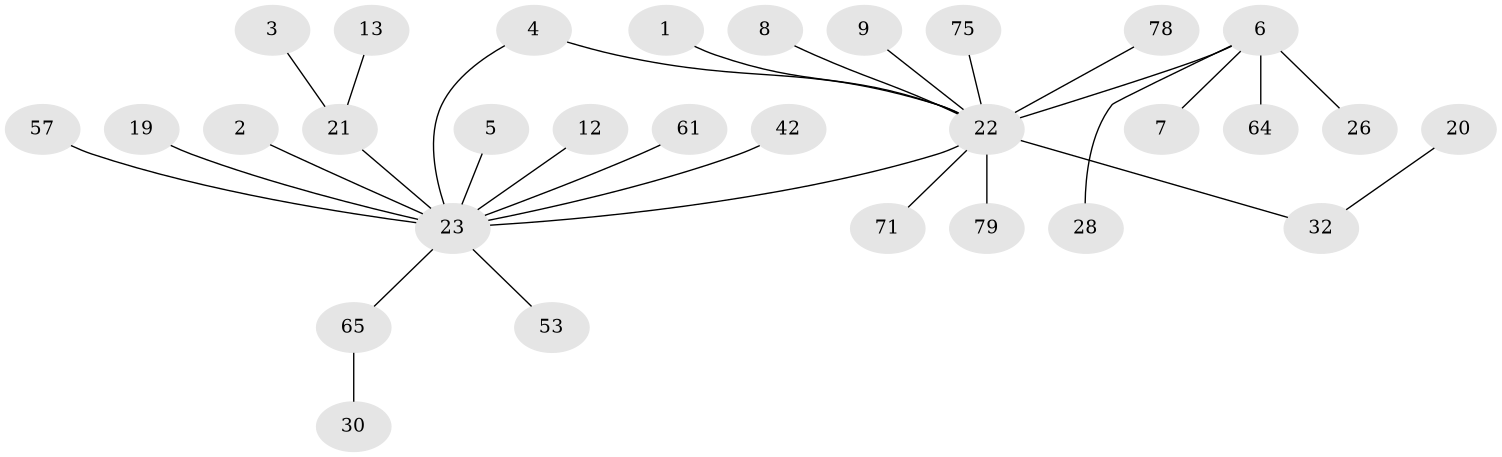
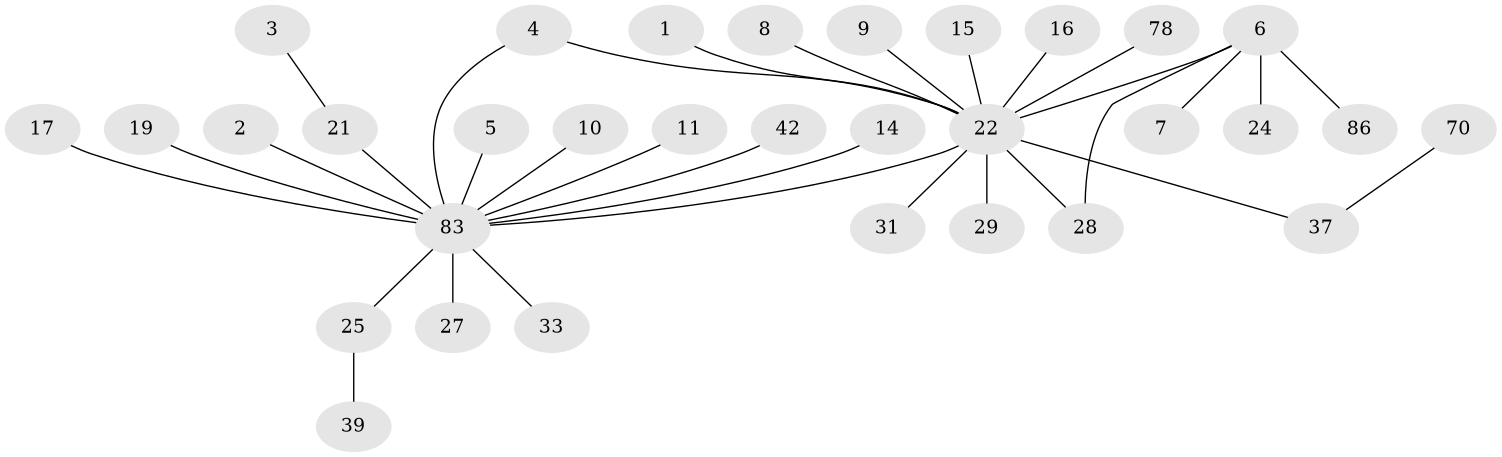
node "13": removed
node "75": label "75" -> "15"
node "16": added
node "57": label "57" -> "17"
node "12": label "12" -> "10"
node "61": label "61" -> "11"
node "14": added
node "64": label "64" -> "24"
node "26": label "26" -> "86"
node "20": label "20" -> "70"
edge "22" -- "28": added
node "23": label "23" -> "83"
node "71": label "71" -> "31"
node "79": label "79" -> "29"
node "32": label "32" -> "37"
node "65": label "65" -> "25"
node "27": added
node "53": label "53" -> "33"
node "30": label "30" -> "39"
